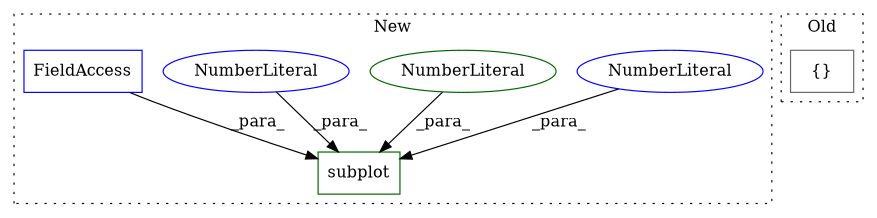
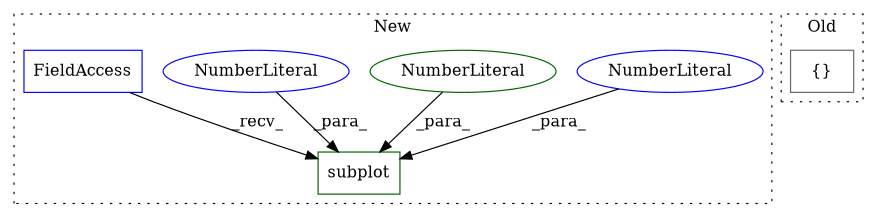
edge "FieldAccess" -> "subplot": label "_para_" -> "_recv_"
